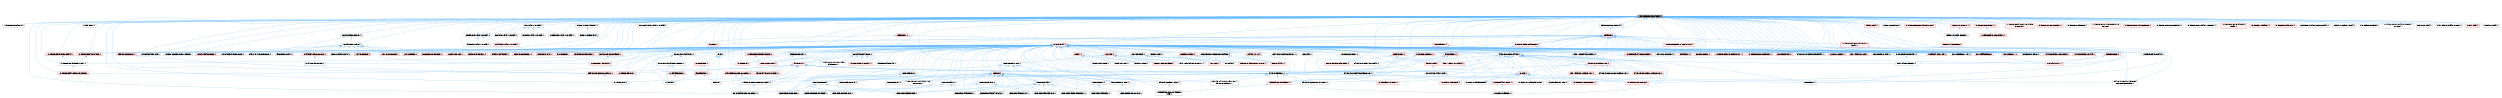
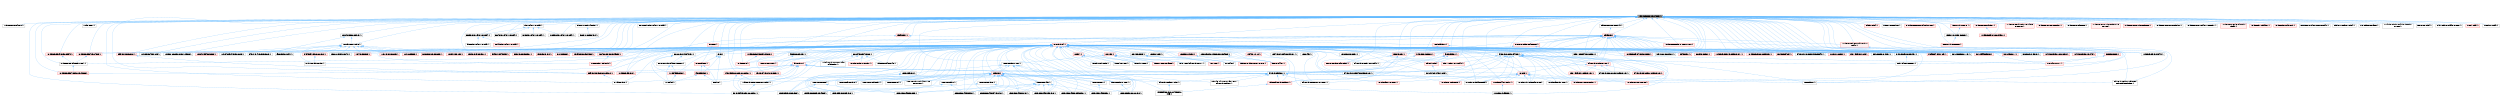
node "AISense_Prediction.h": added
